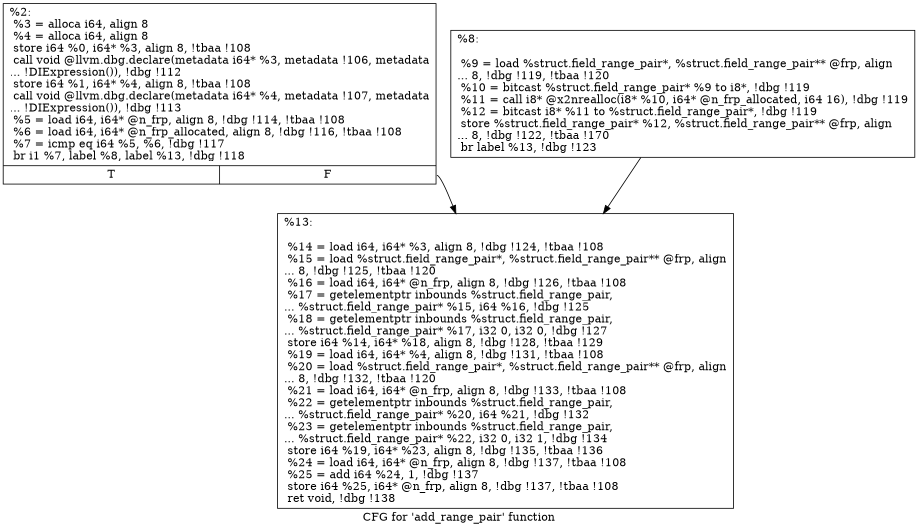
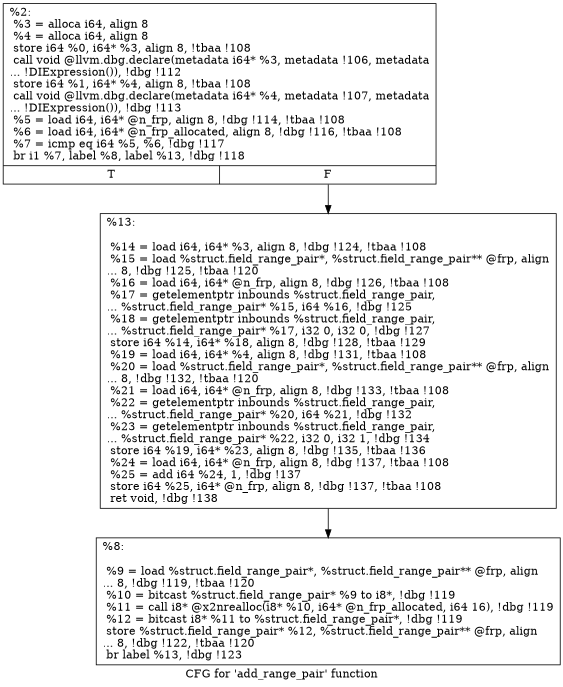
node "%8:": text "... 8, !dbg !122, !tbaa !170" -> "... 8, !dbg !122, !tbaa !120"
edge "%8:" -> "%13:": reversed
